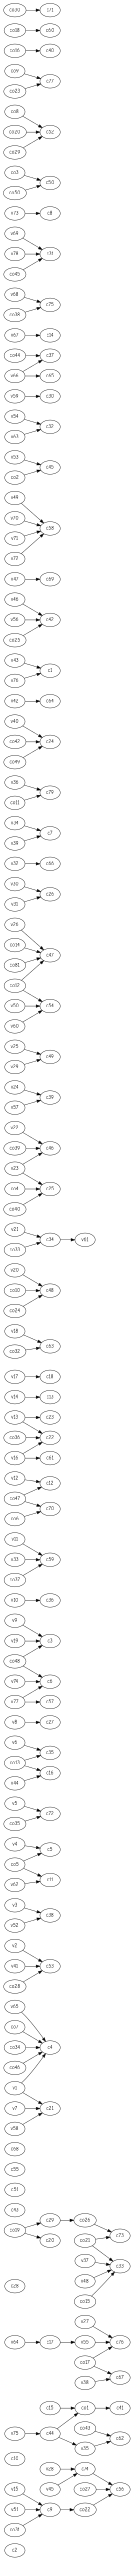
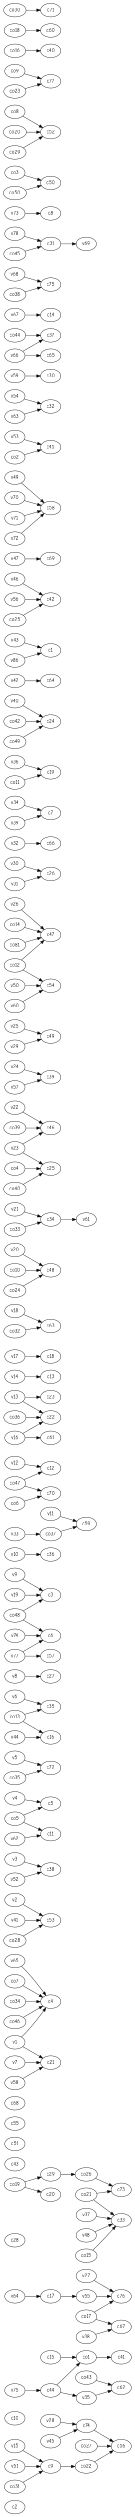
edge "v69" -> "c31": reversed
node "v76": label "v76" -> "v86"
node "c79": label "c79" -> "c19"
edge "v33" -> "c59": now "v33" -> "co37"
